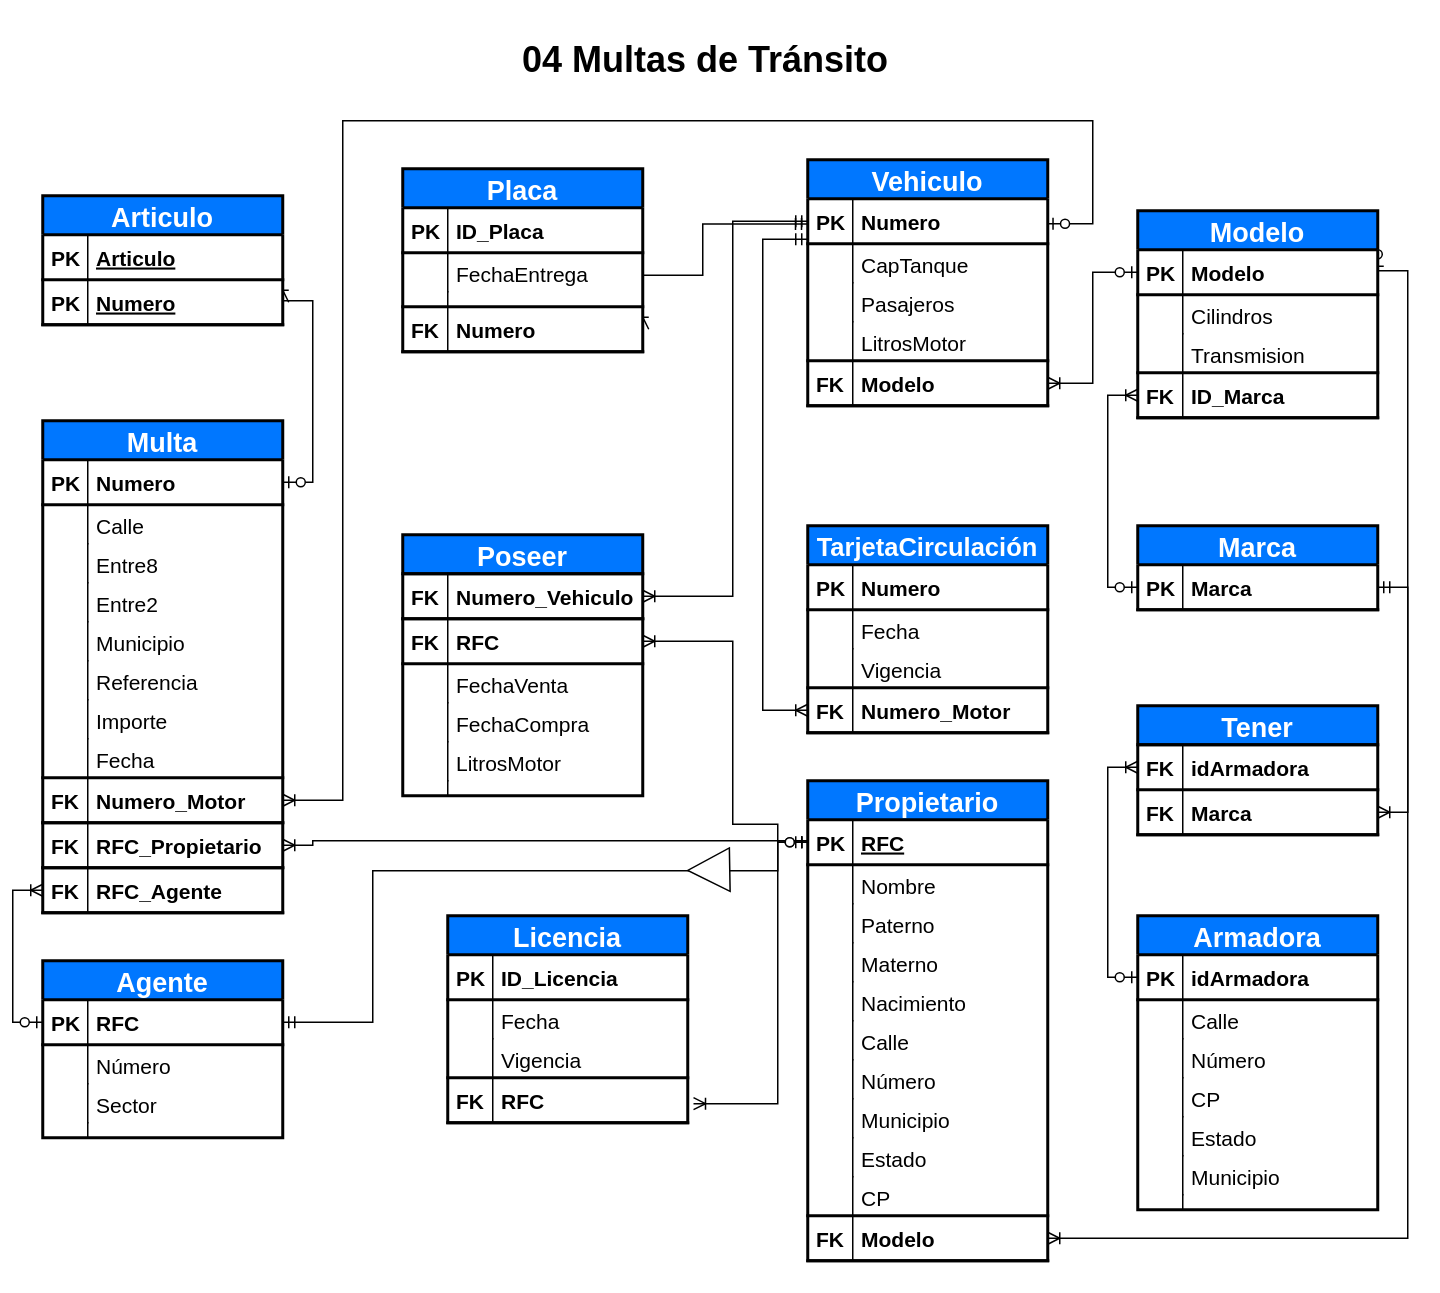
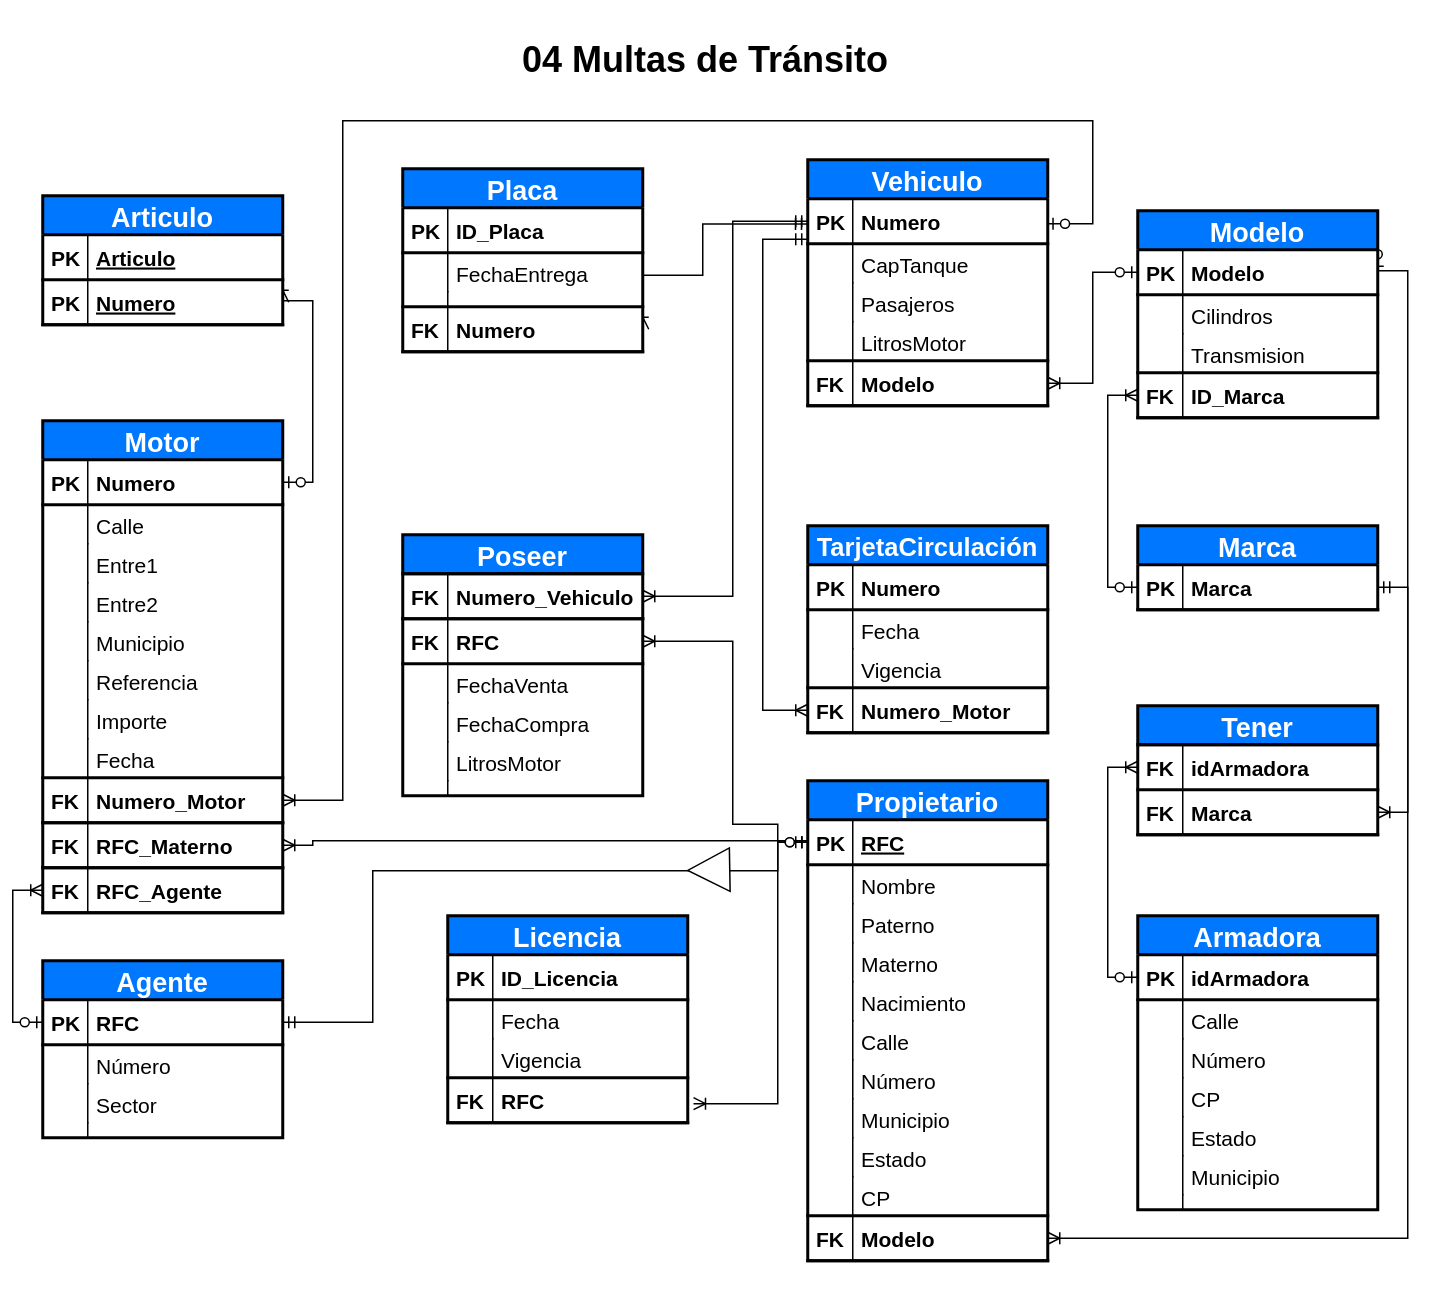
node "Multa": label "Multa" -> "Motor"
node "Entre8": label "Entre8" -> "Entre1"
node "RFC_Propietario": label "RFC_Propietario" -> "RFC_Materno"
